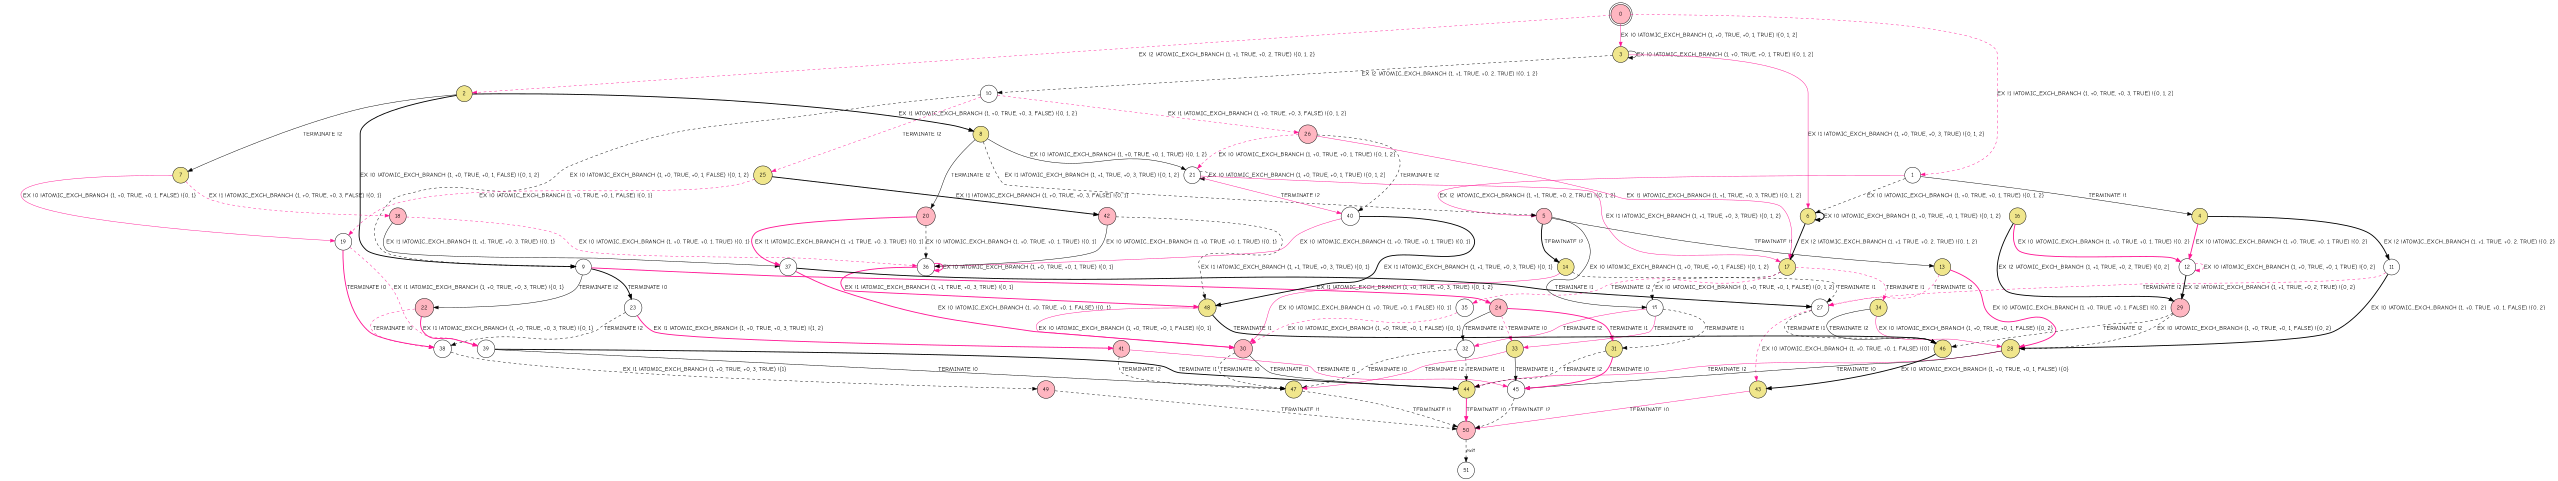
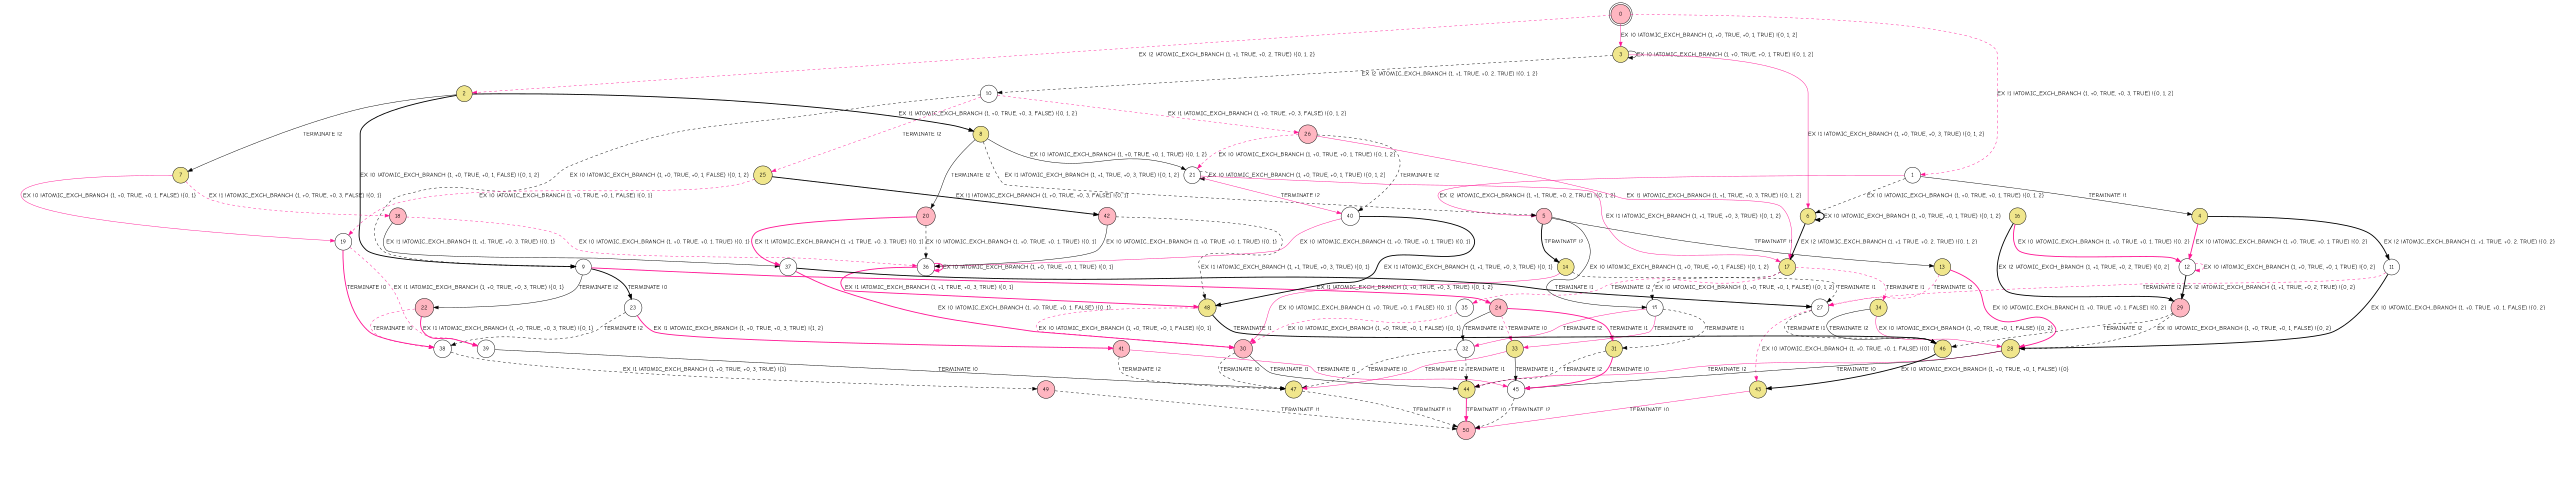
edge "48" -> "30": style solid -> dashed
edge "39" -> "44": removed, label "TERMINATE !1"
node "51": removed
